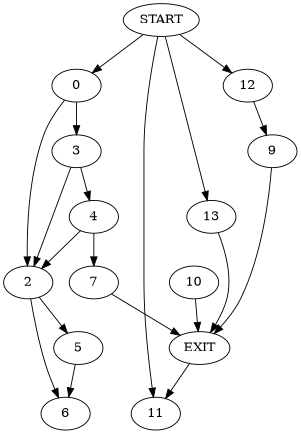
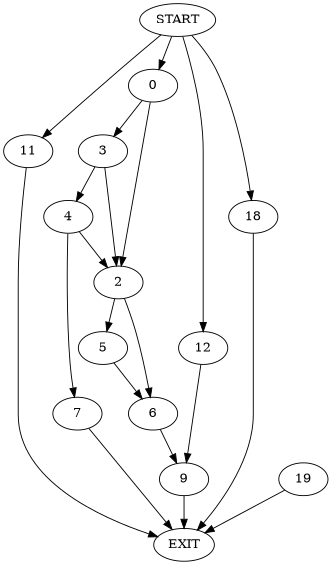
node "13": label "13" -> "18"
node "10": label "10" -> "19"
edge "EXIT" -> "11": reversed
edge "6" -> "9": added
